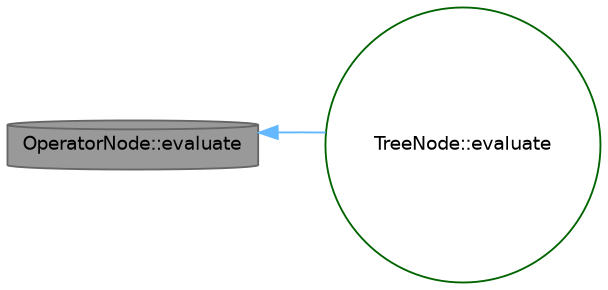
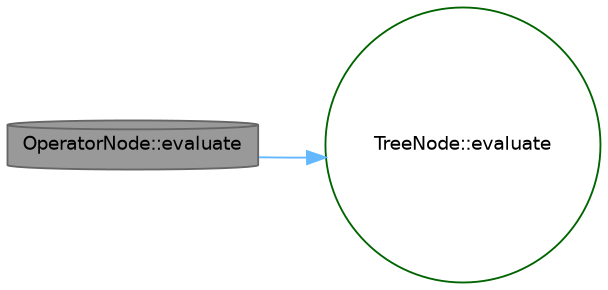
edge "TreeNode::evaluate" -> "OperatorNode::evaluate": reversed
